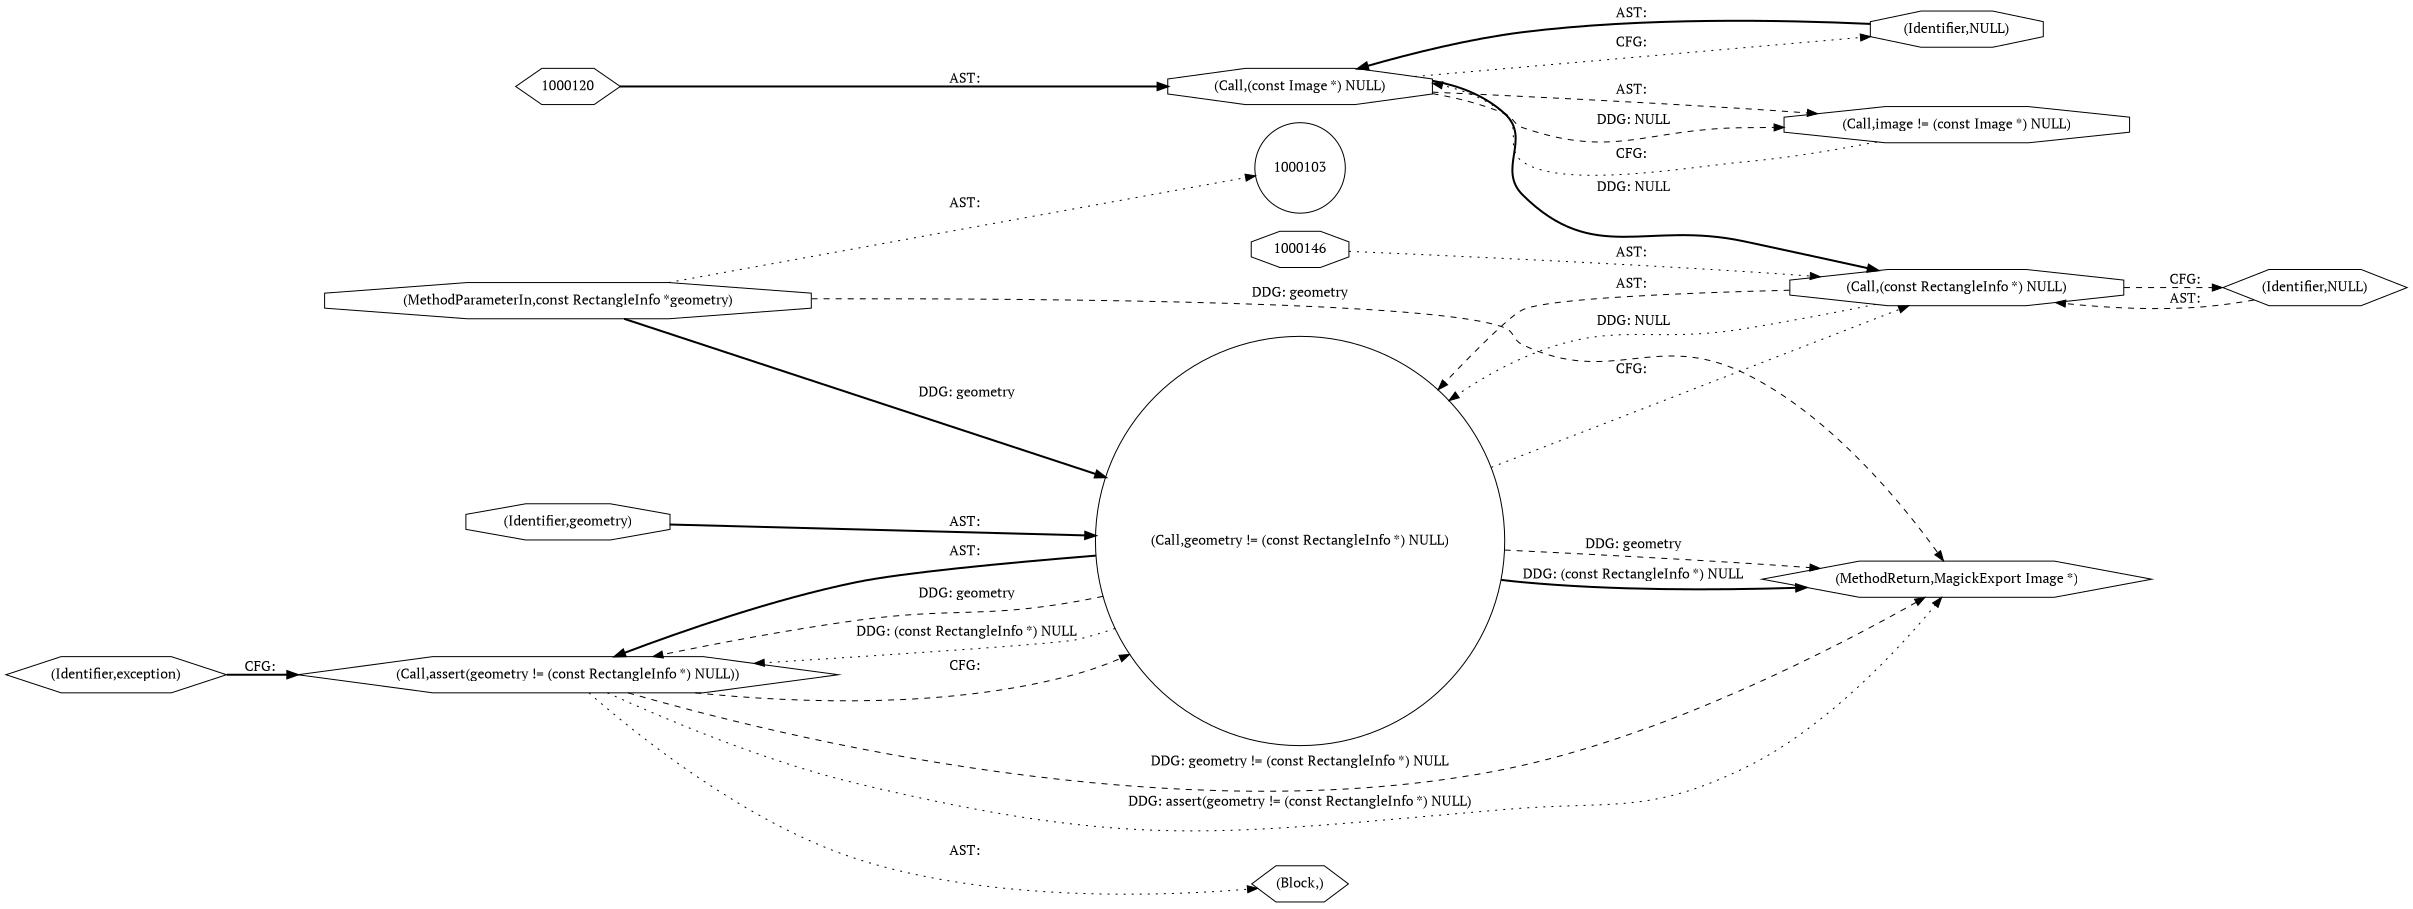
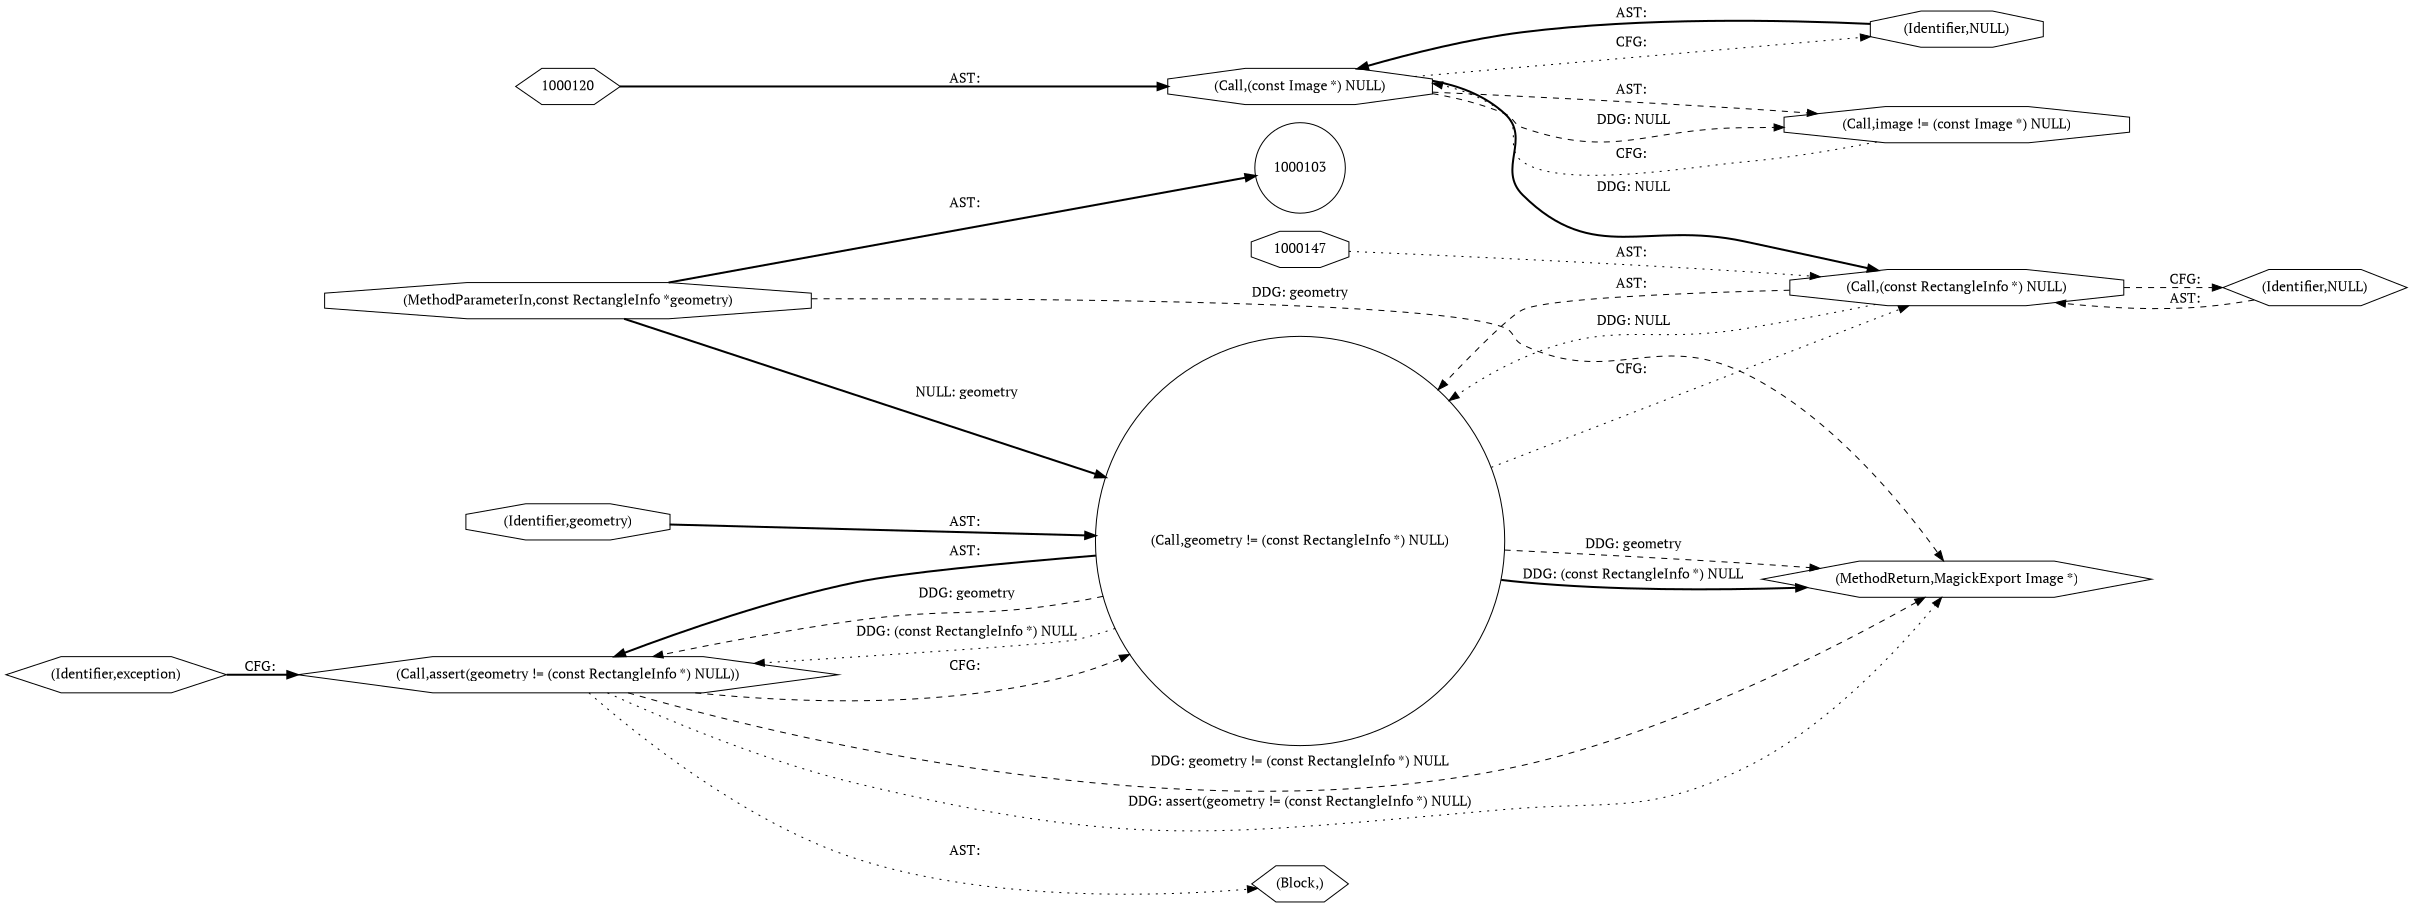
edge "(MethodParameterIn,const RectangleInfo *geometry)" -> "1000103": style dotted -> bold
node "1000146": label "1000146" -> "1000147"
edge "(MethodParameterIn,const RectangleInfo *geometry)" -> "(Call,geometry != (const RectangleInfo *) NULL)": label "DDG: geometry" -> "NULL: geometry"
